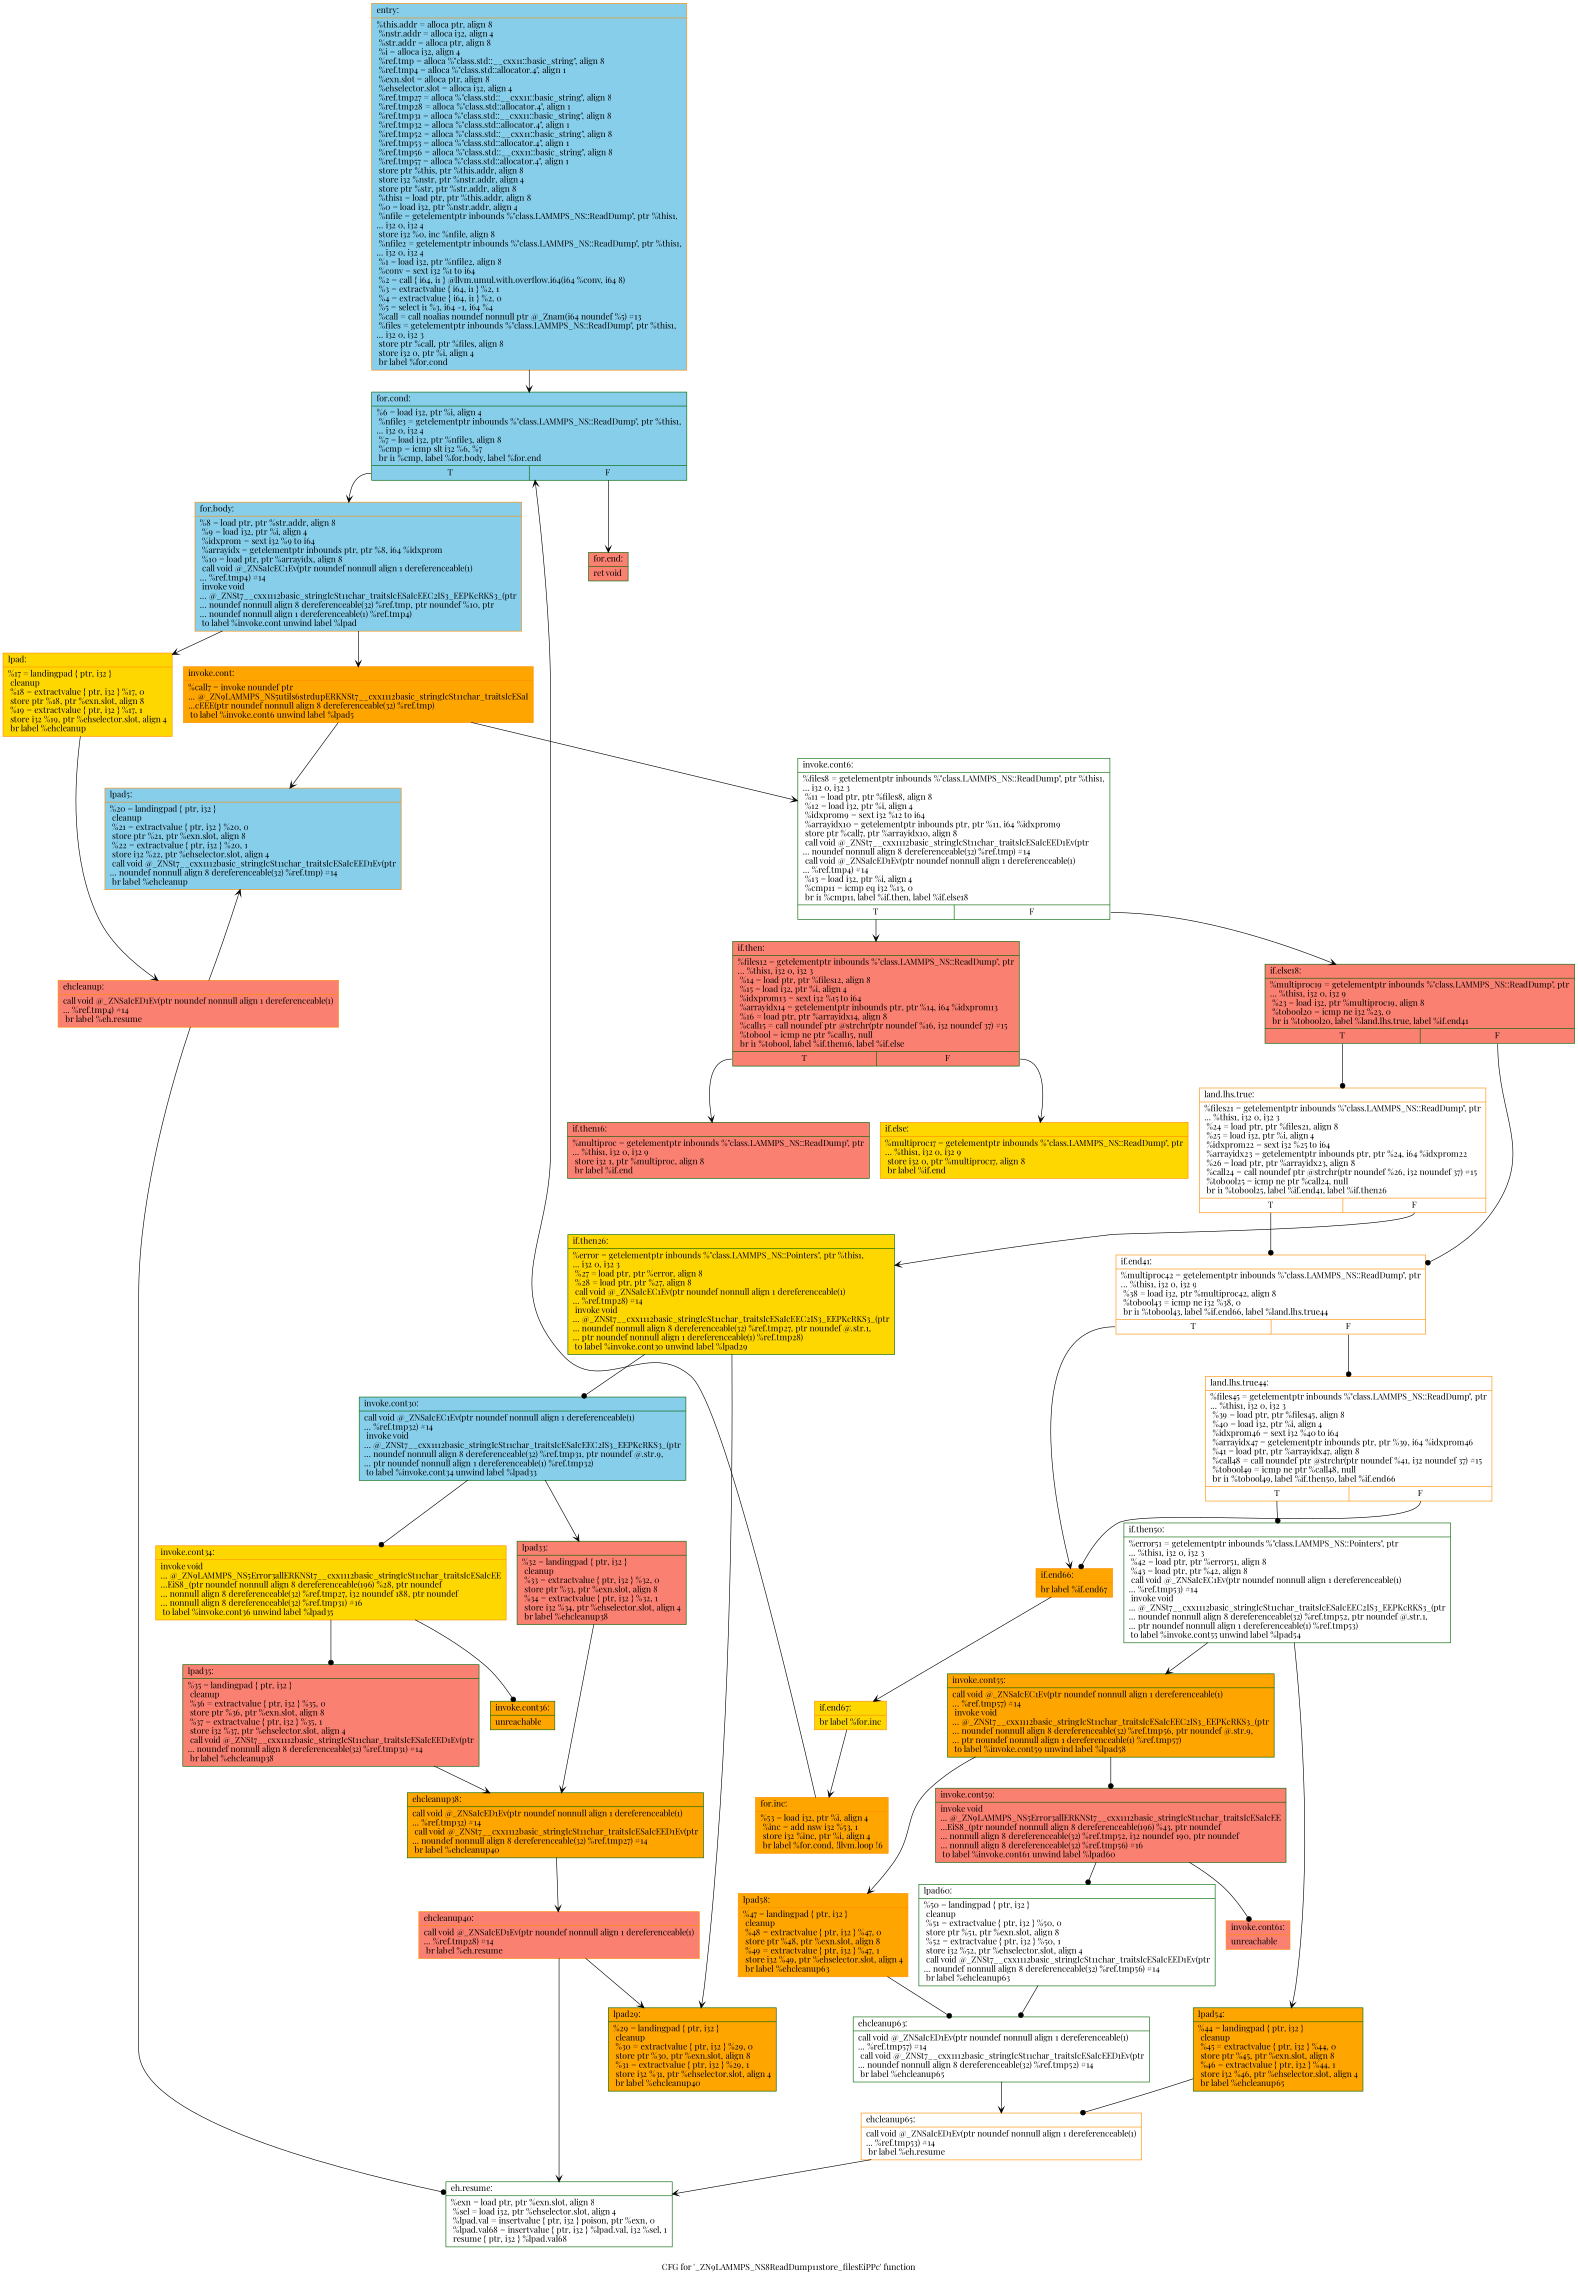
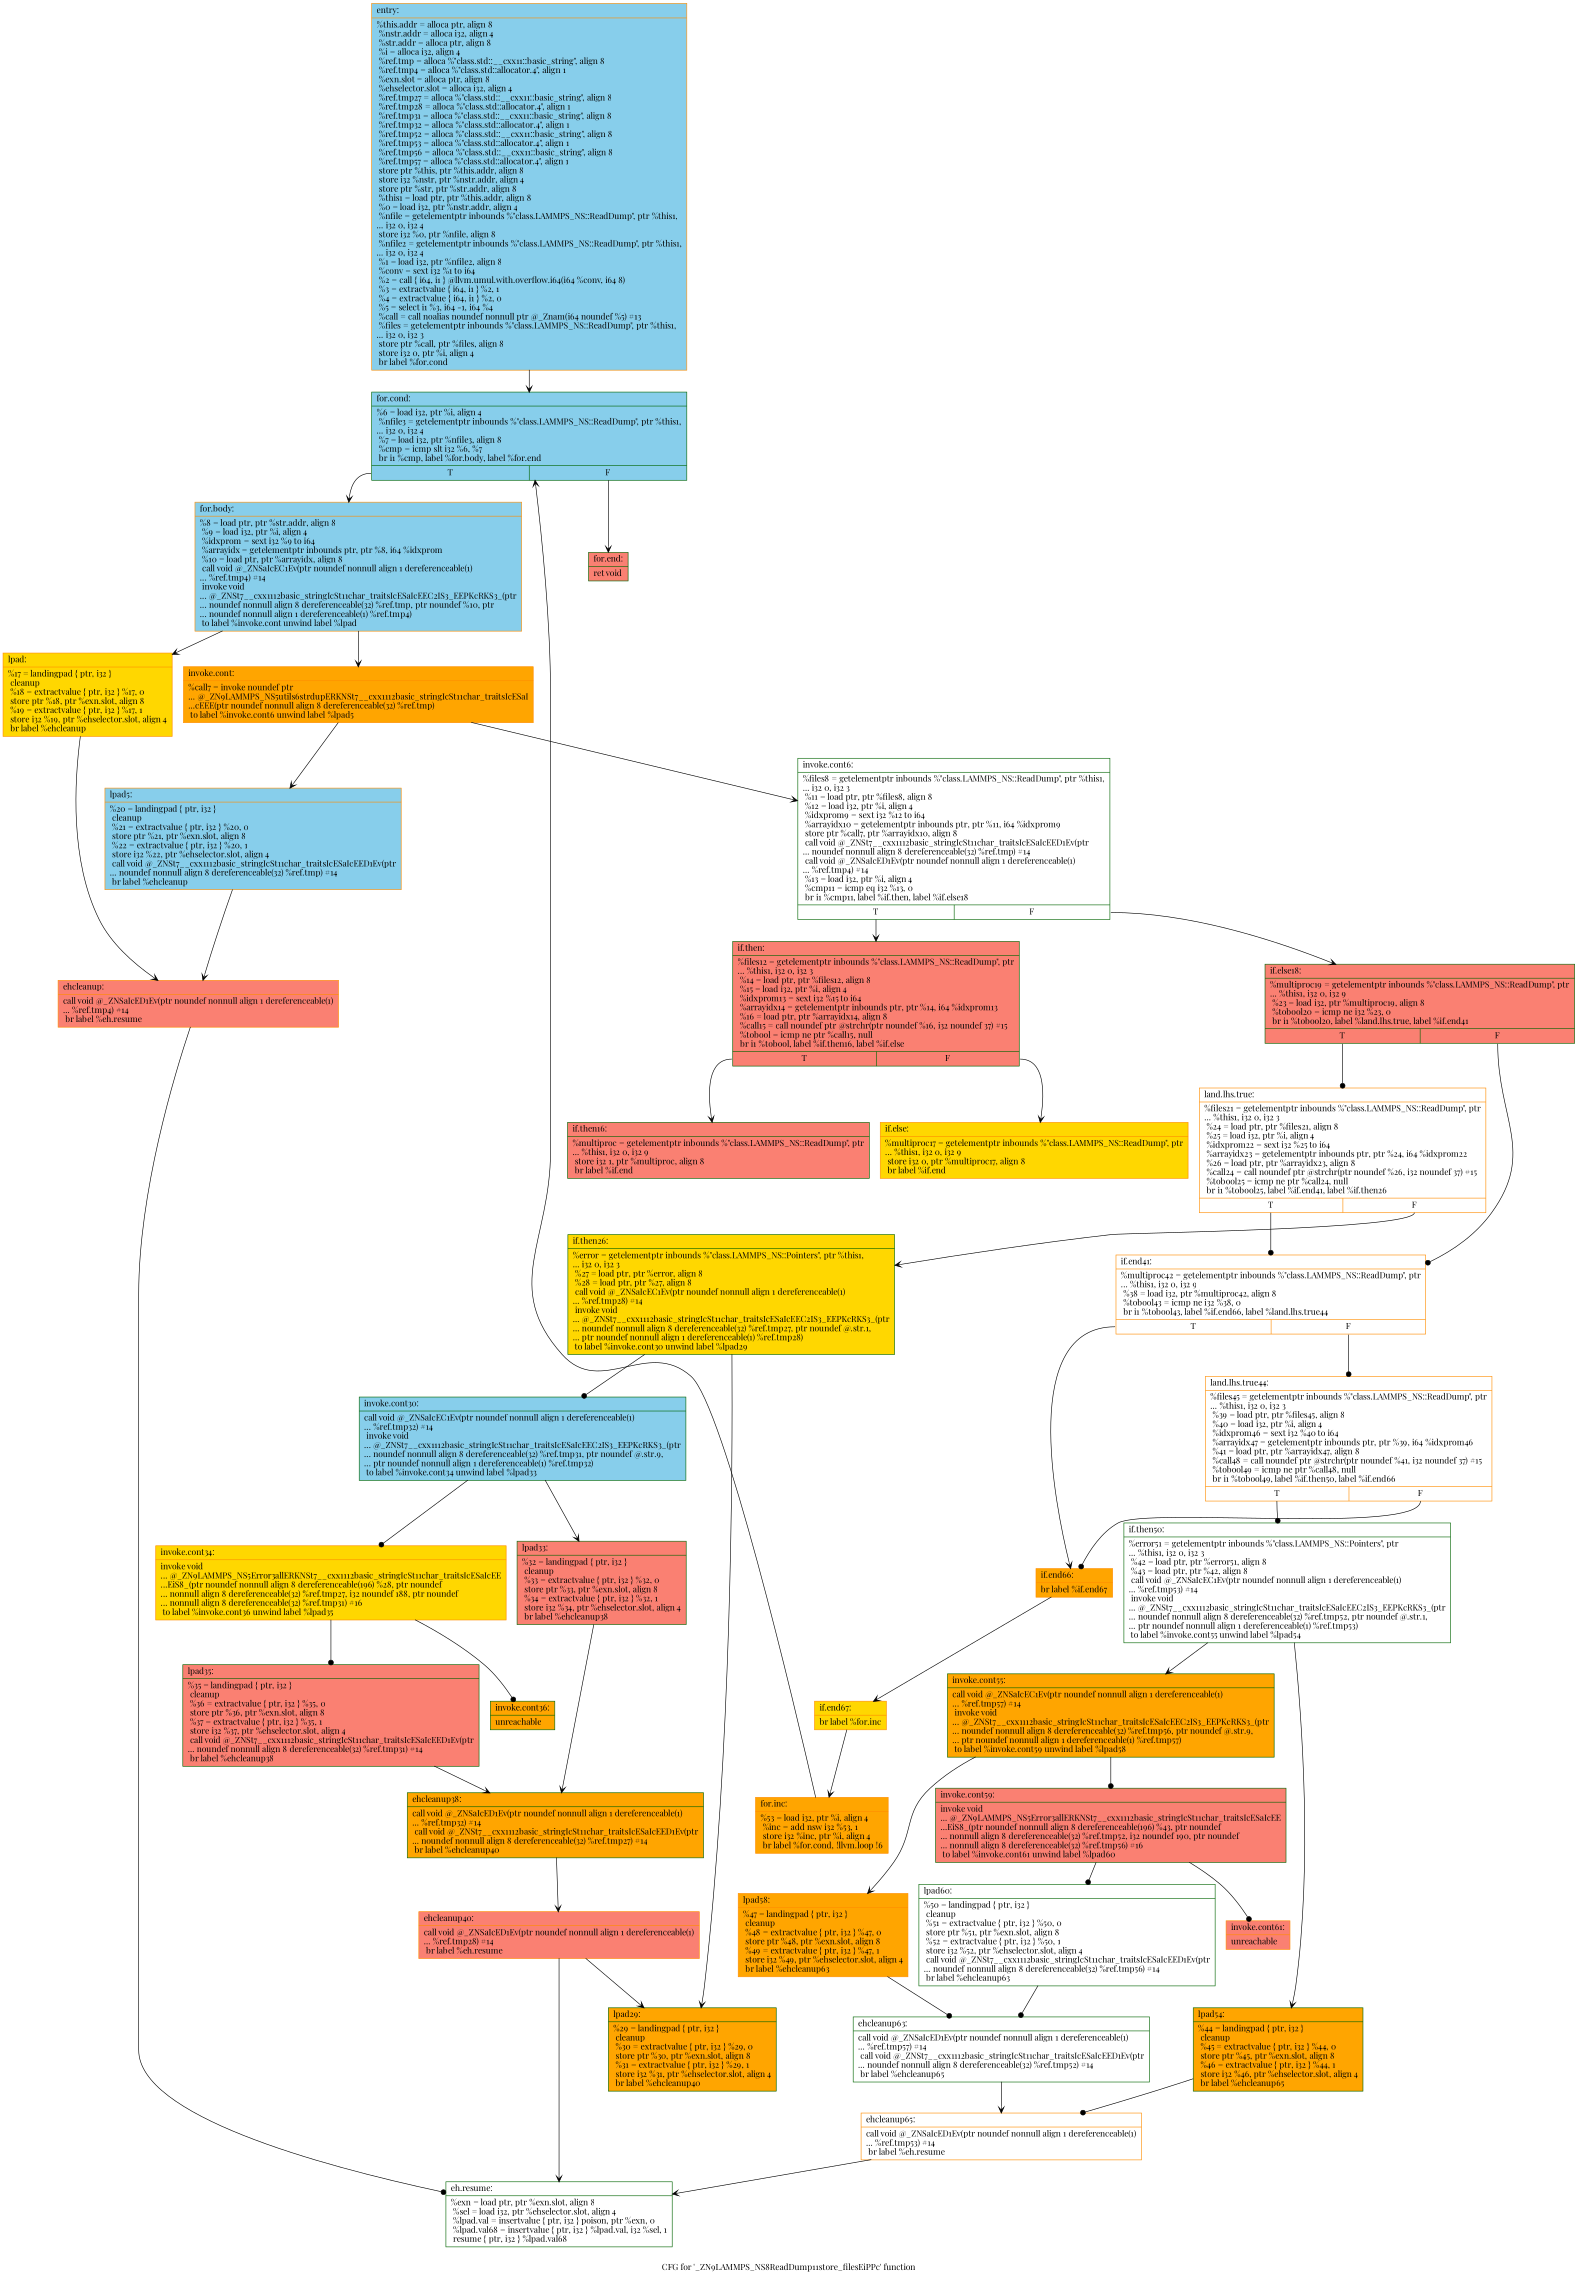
node "entry:": text "store i32 %0, inc %nfile, align 8" -> "store i32 %0, ptr %nfile, align 8"
edge "ehcleanup:" -> "lpad5:": reversed
